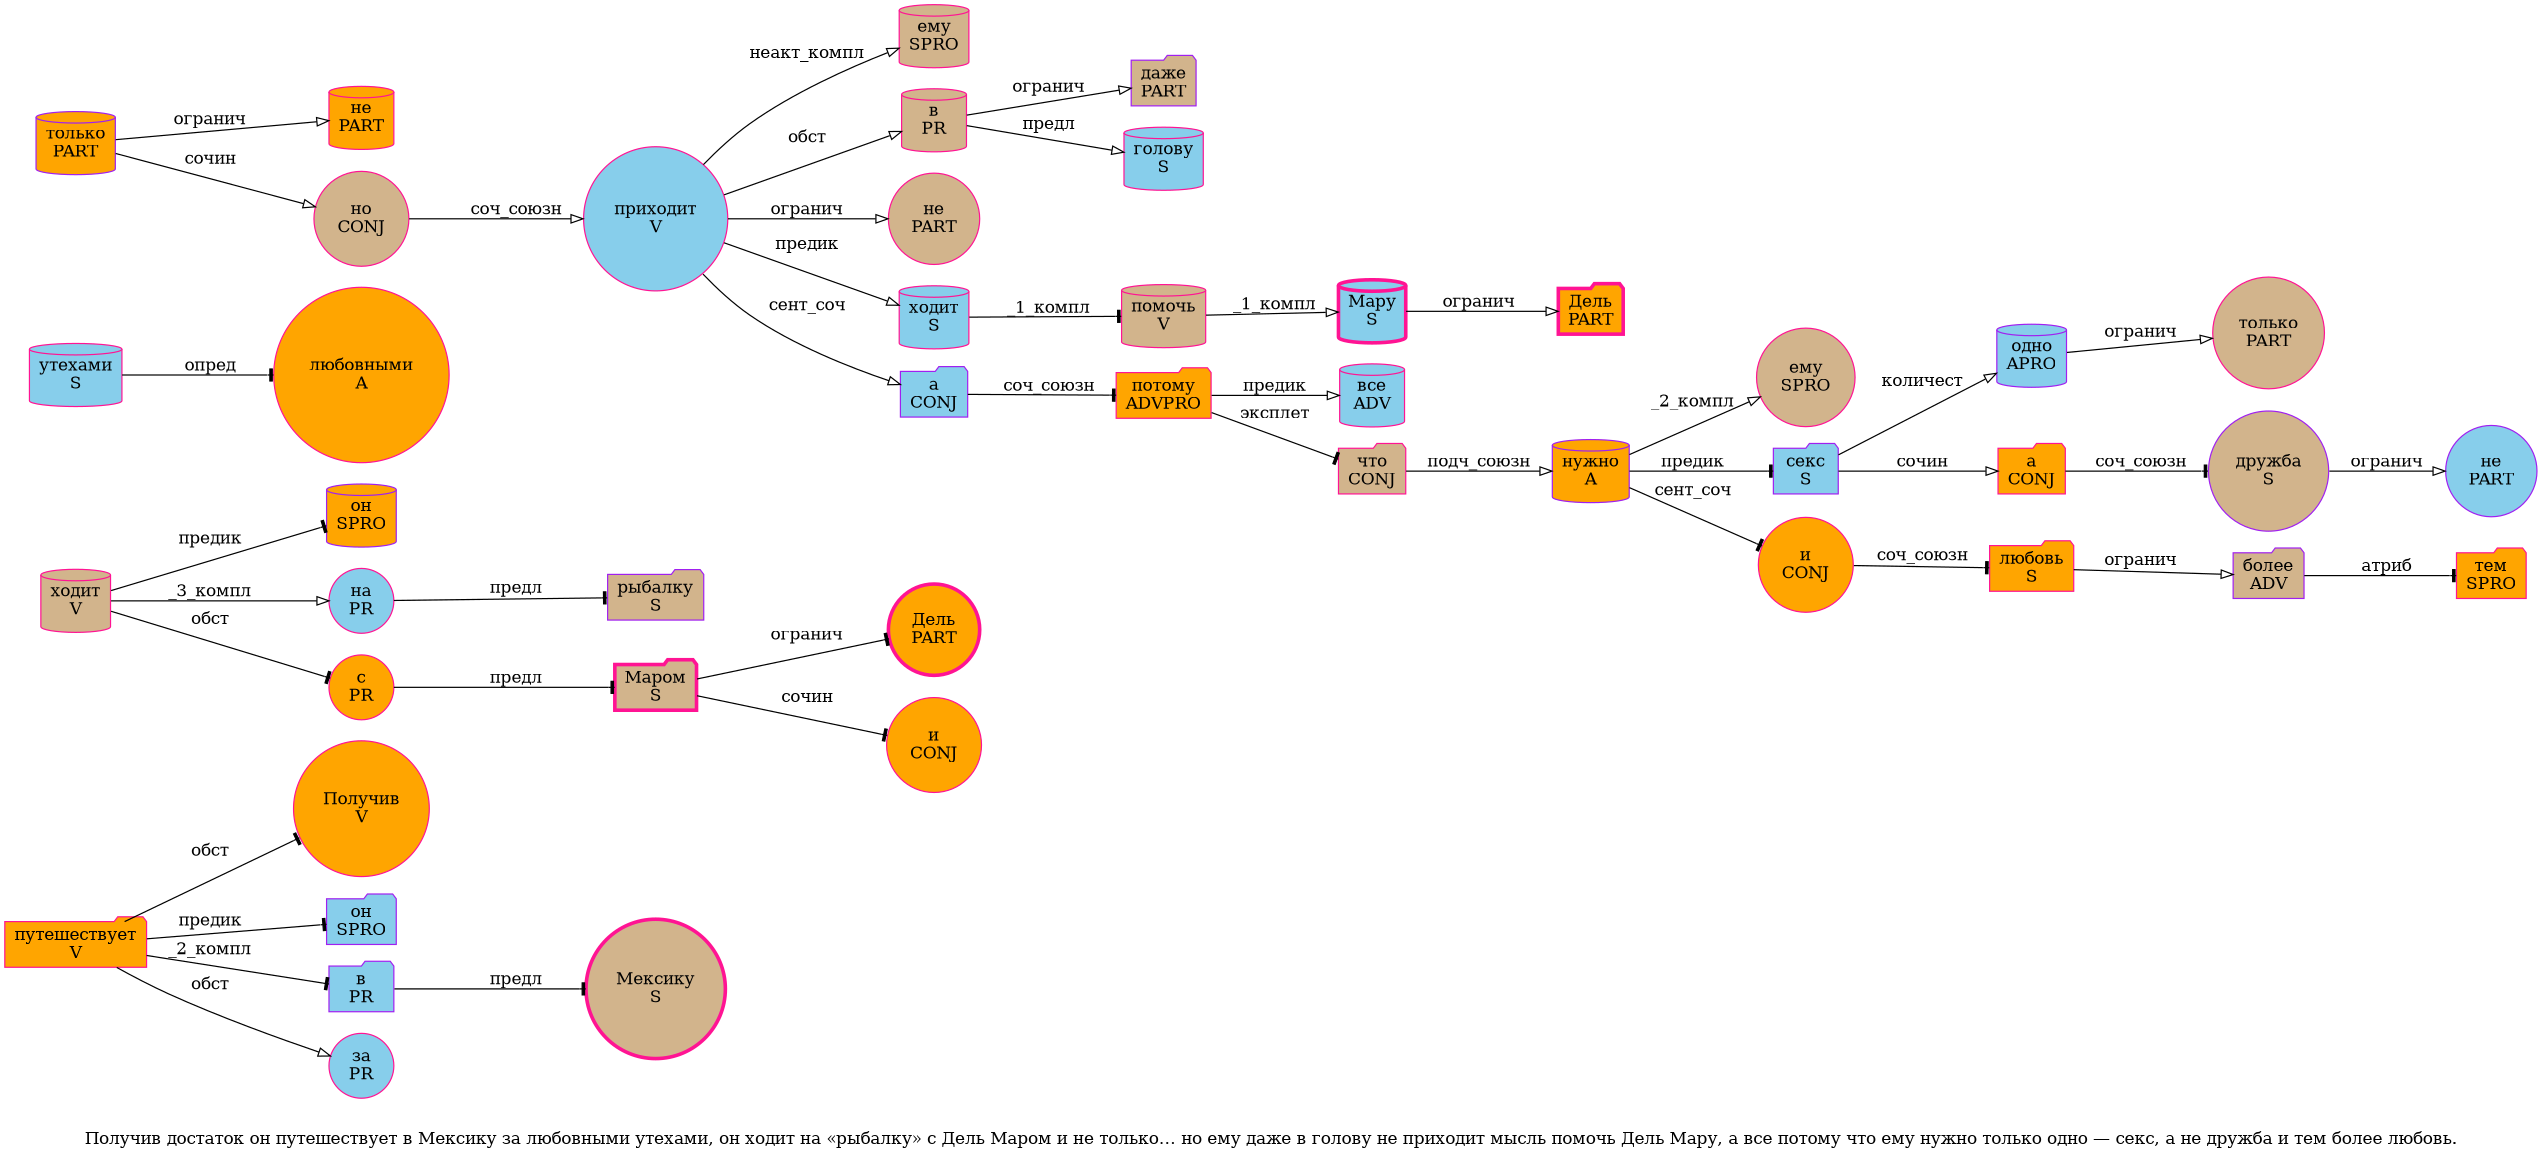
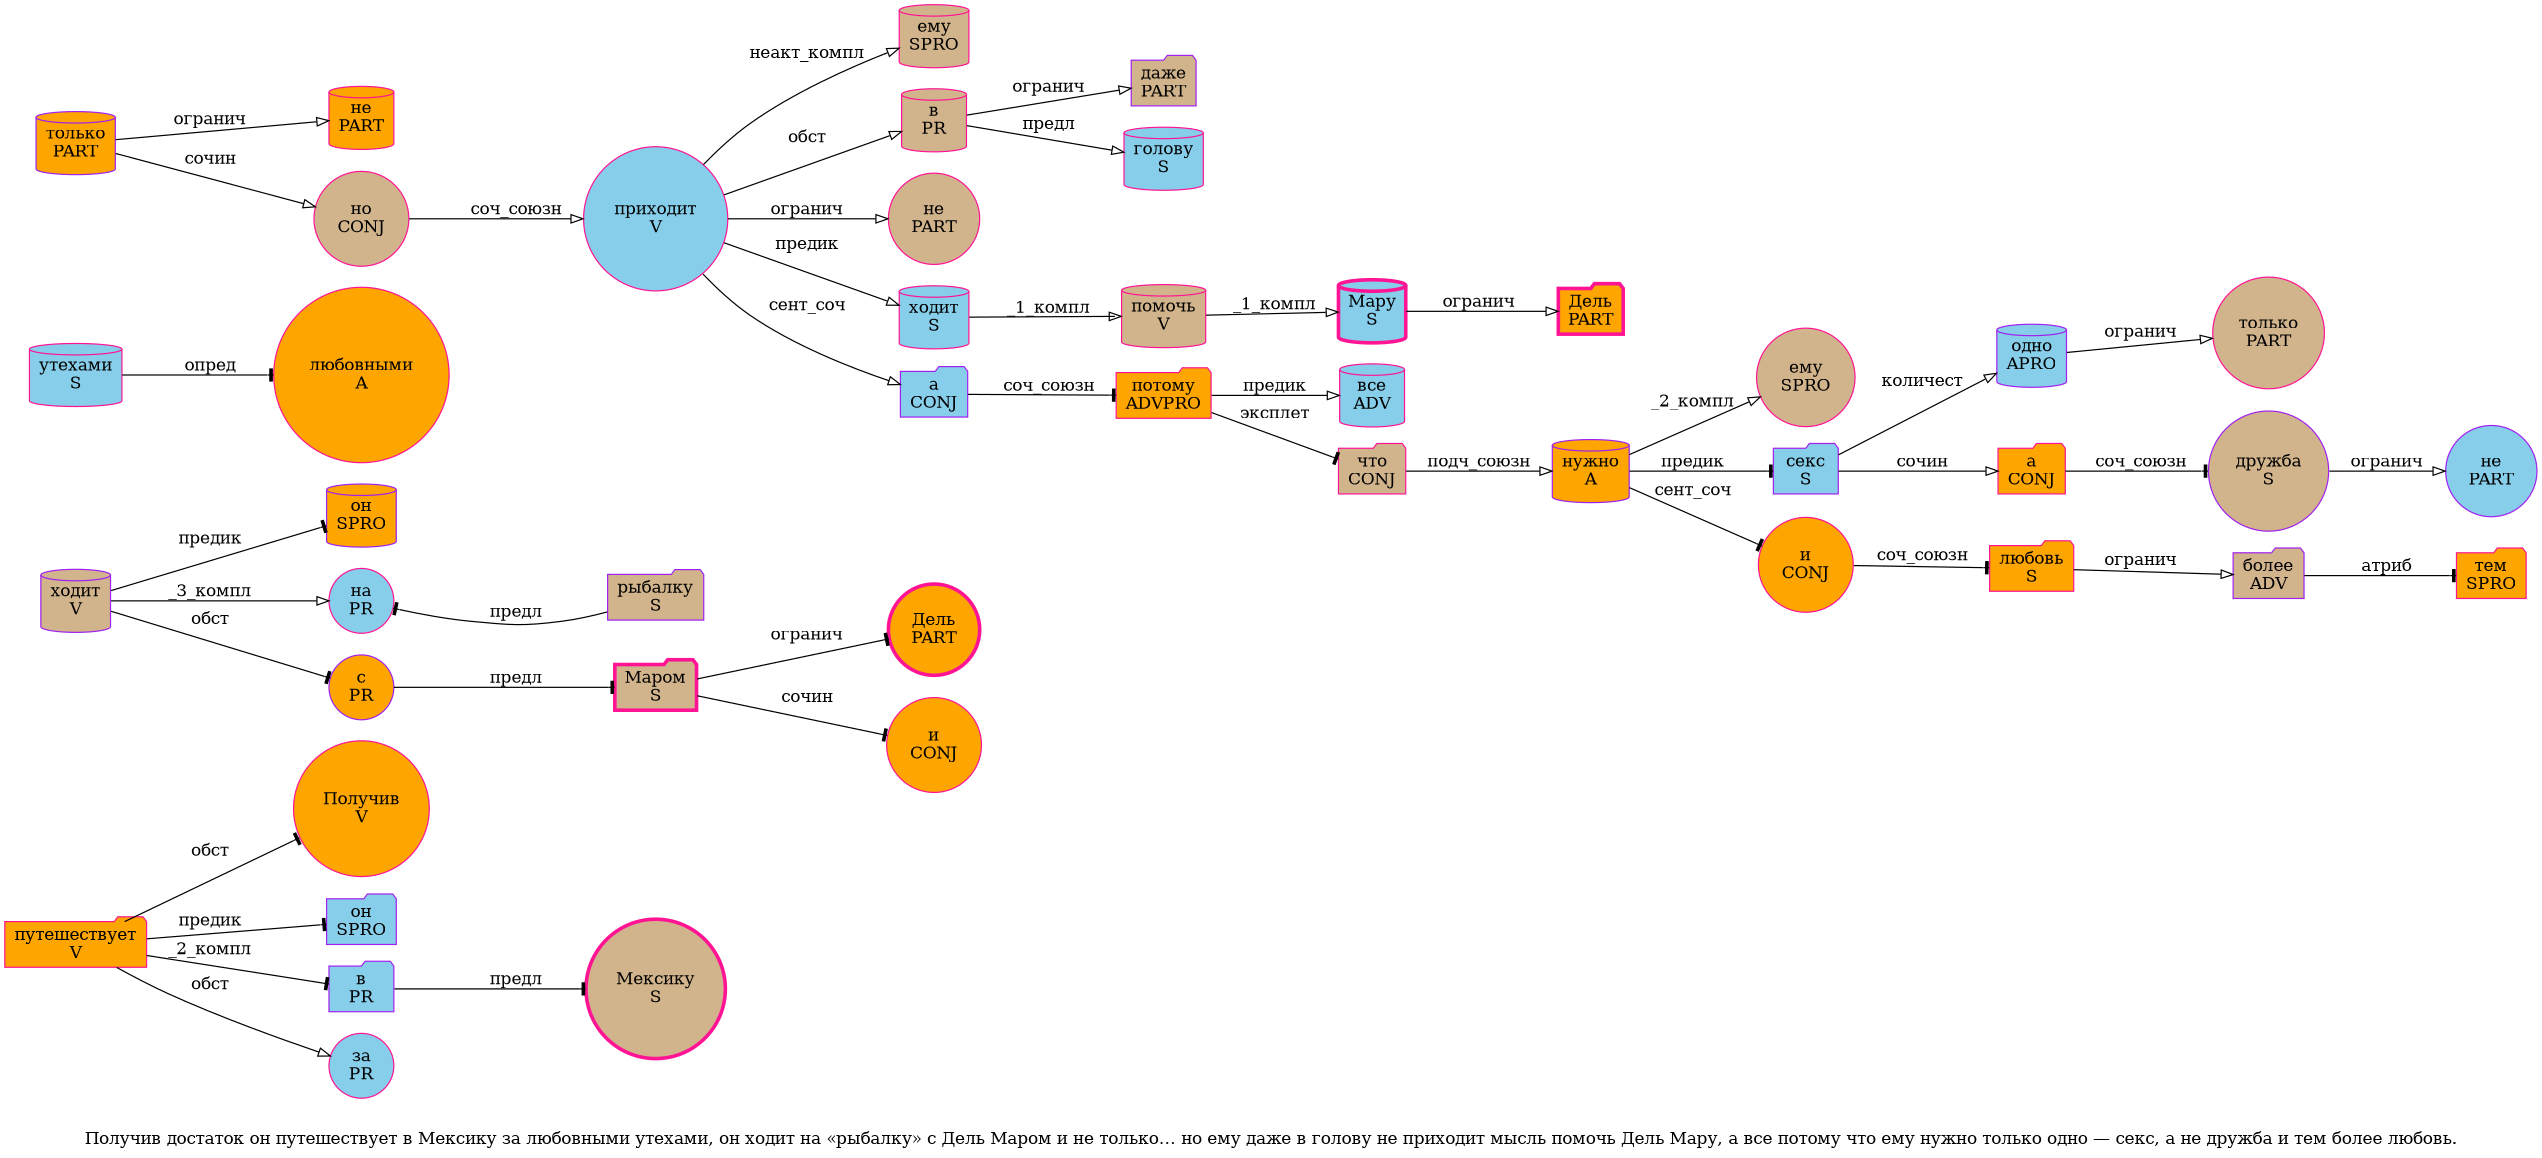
edge "ходит S" -> "помочь V": arrowhead tee -> onormal
edge "на PR" -> "рыбалку S": reversed
node "ходит V": color deeppink -> purple
node "с PR": color deeppink -> purple
